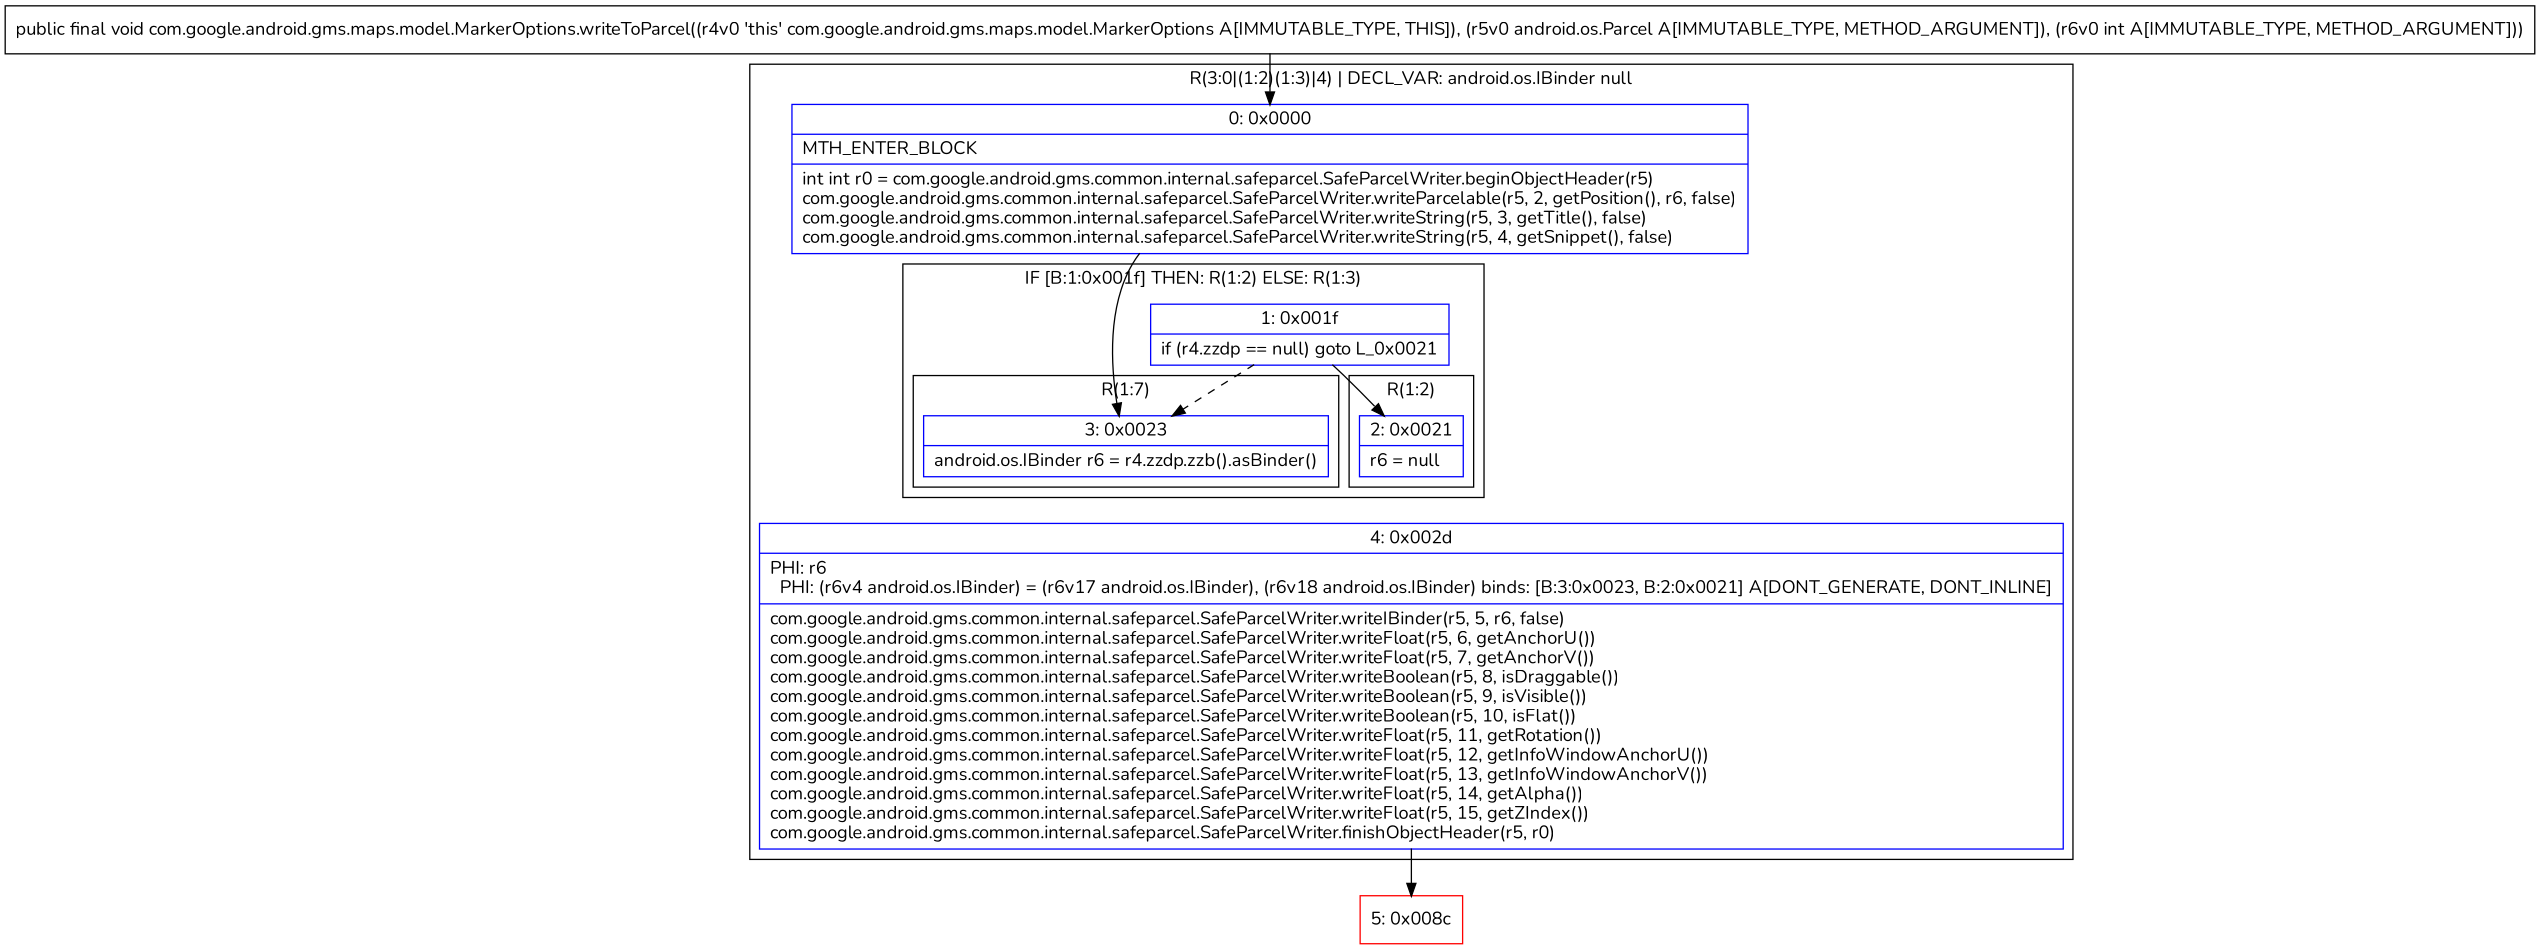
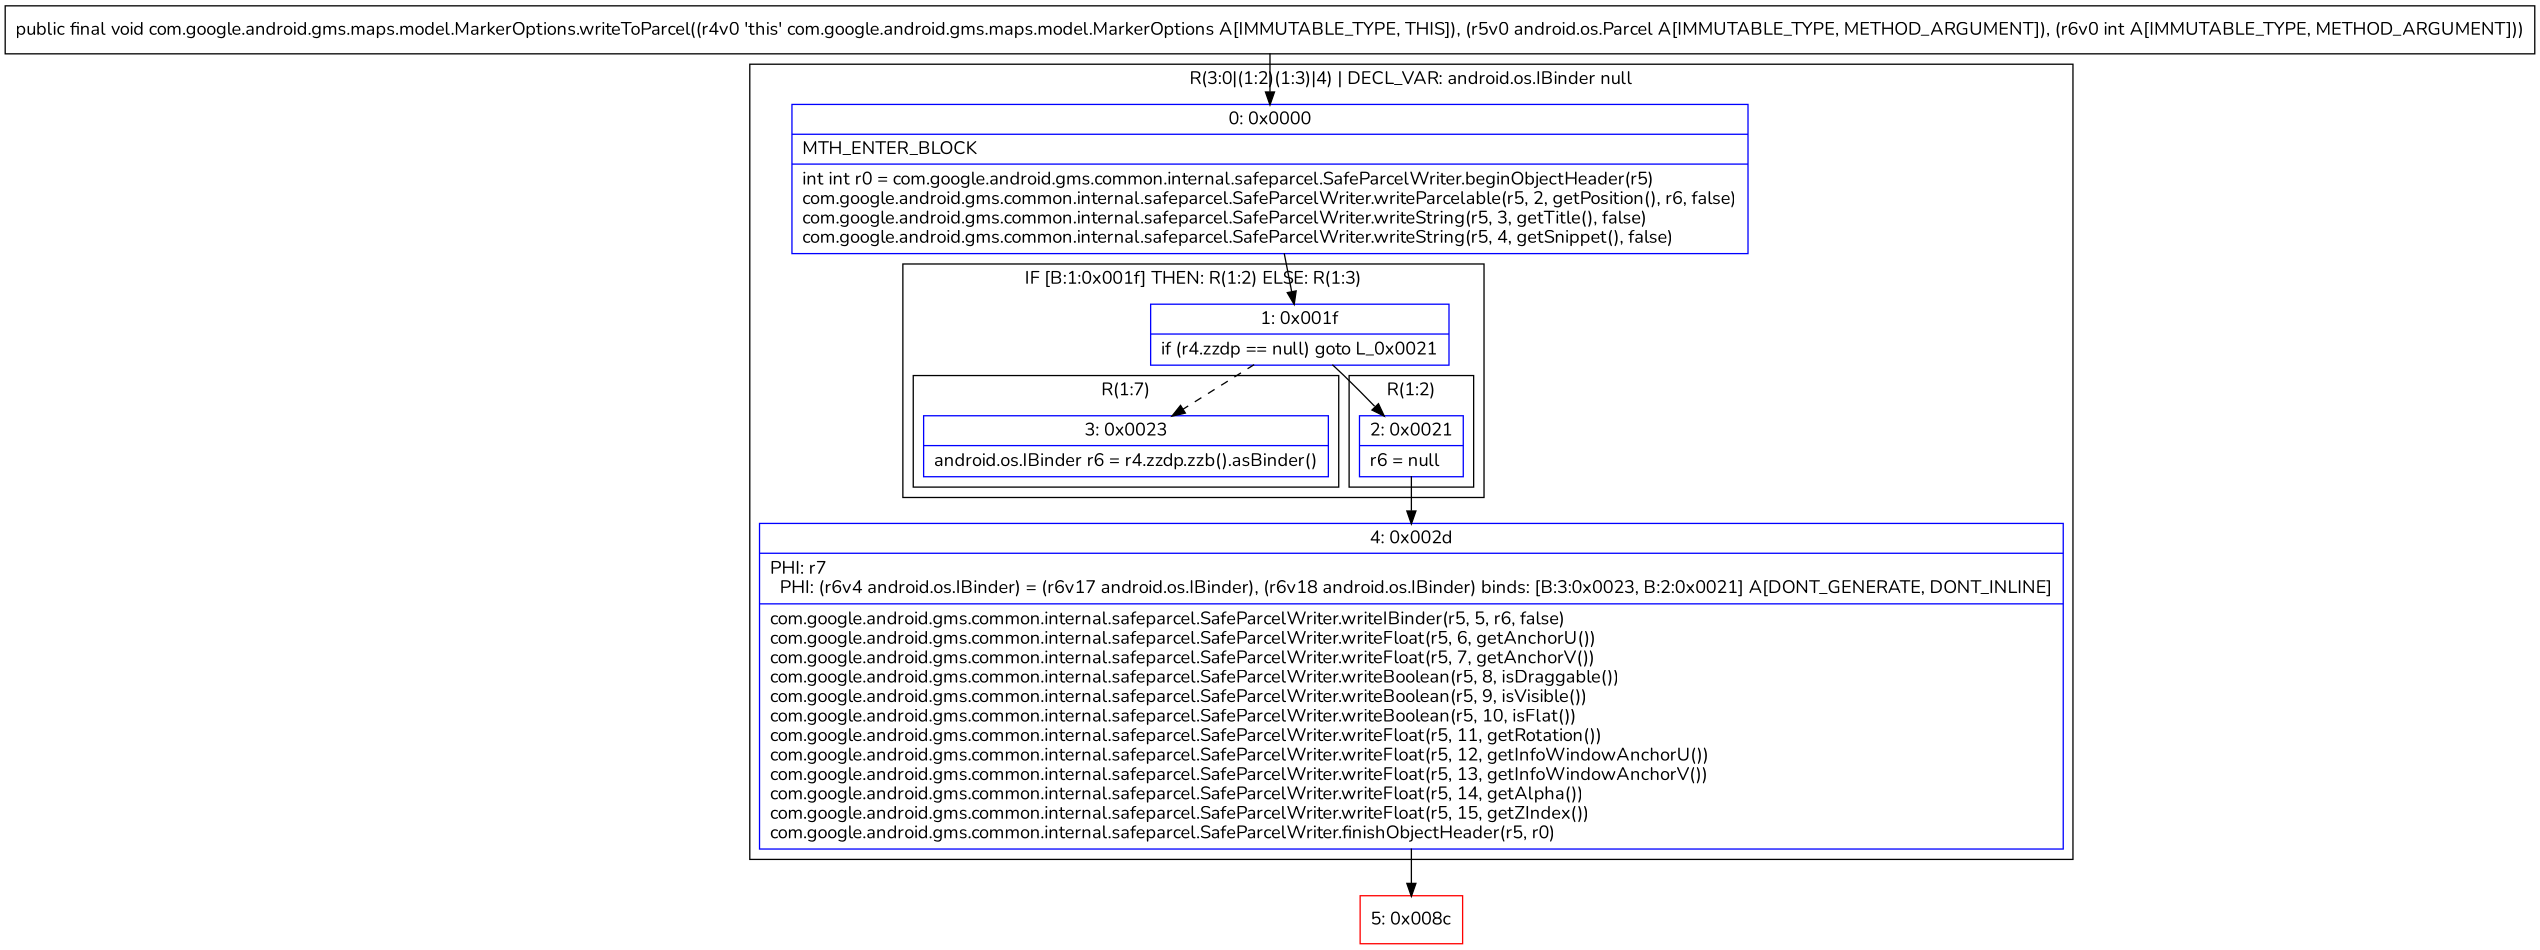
edge "0: 0x0000" -> "3: 0x0023": now "0: 0x0000" -> "1: 0x001f"
edge "2: 0x0021" -> "4: 0x002d": added
node "4: 0x002d": text "PHI: r6" -> "PHI: r7"
